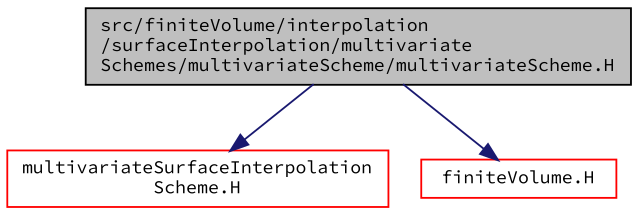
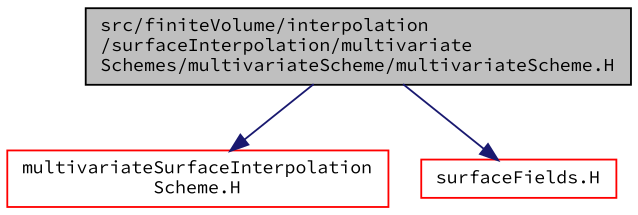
node "finiteVolume.H": label "finiteVolume.H" -> "surfaceFields.H"
